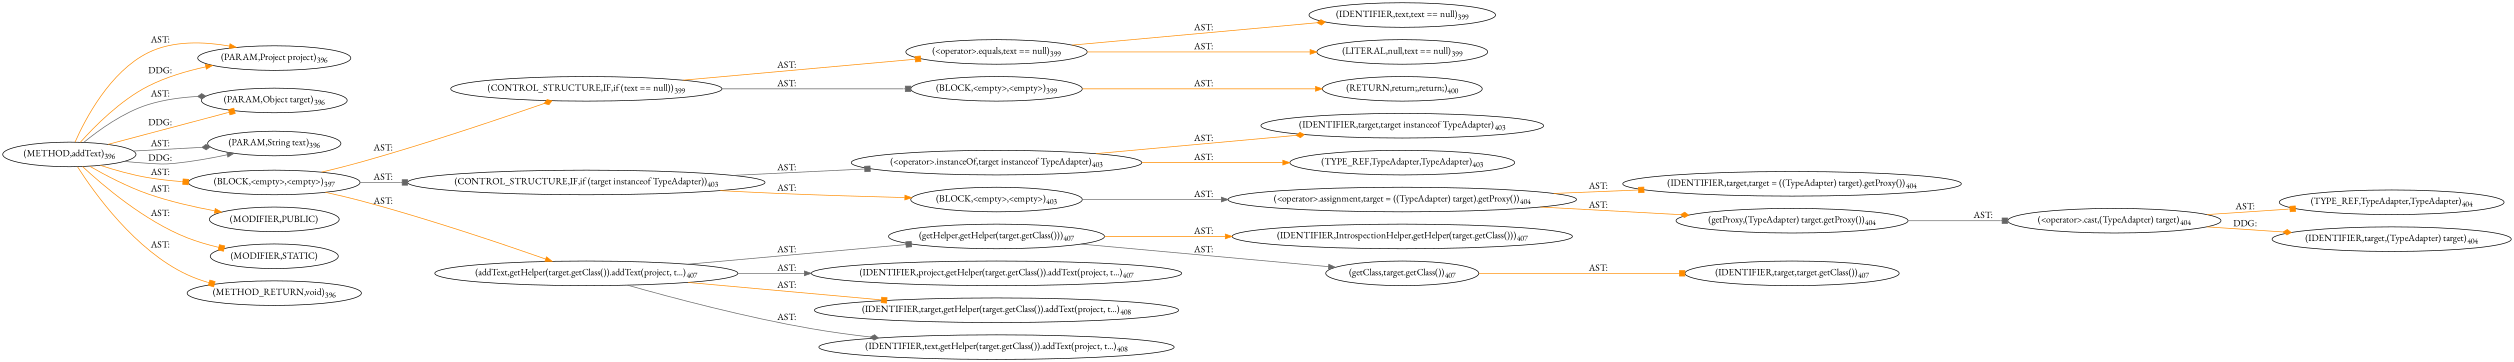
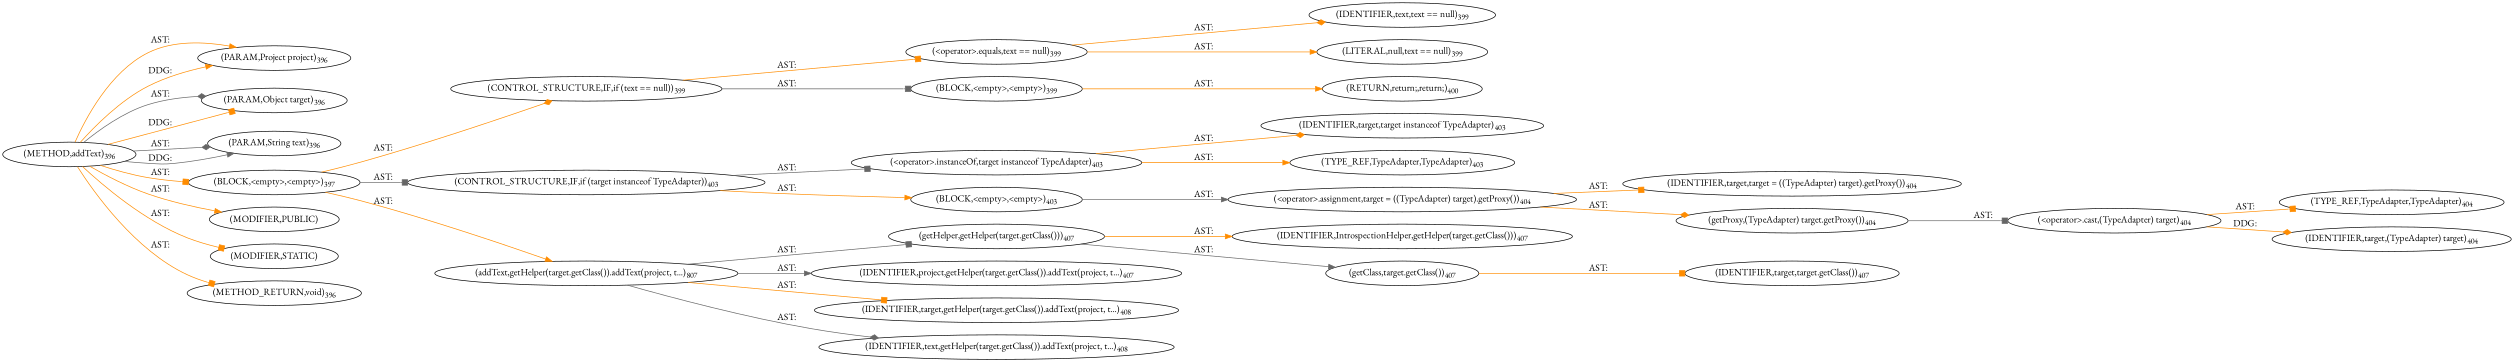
node "(addText,getHelper(target.getClass()).addText(project, t...)": text "407" -> "807"
